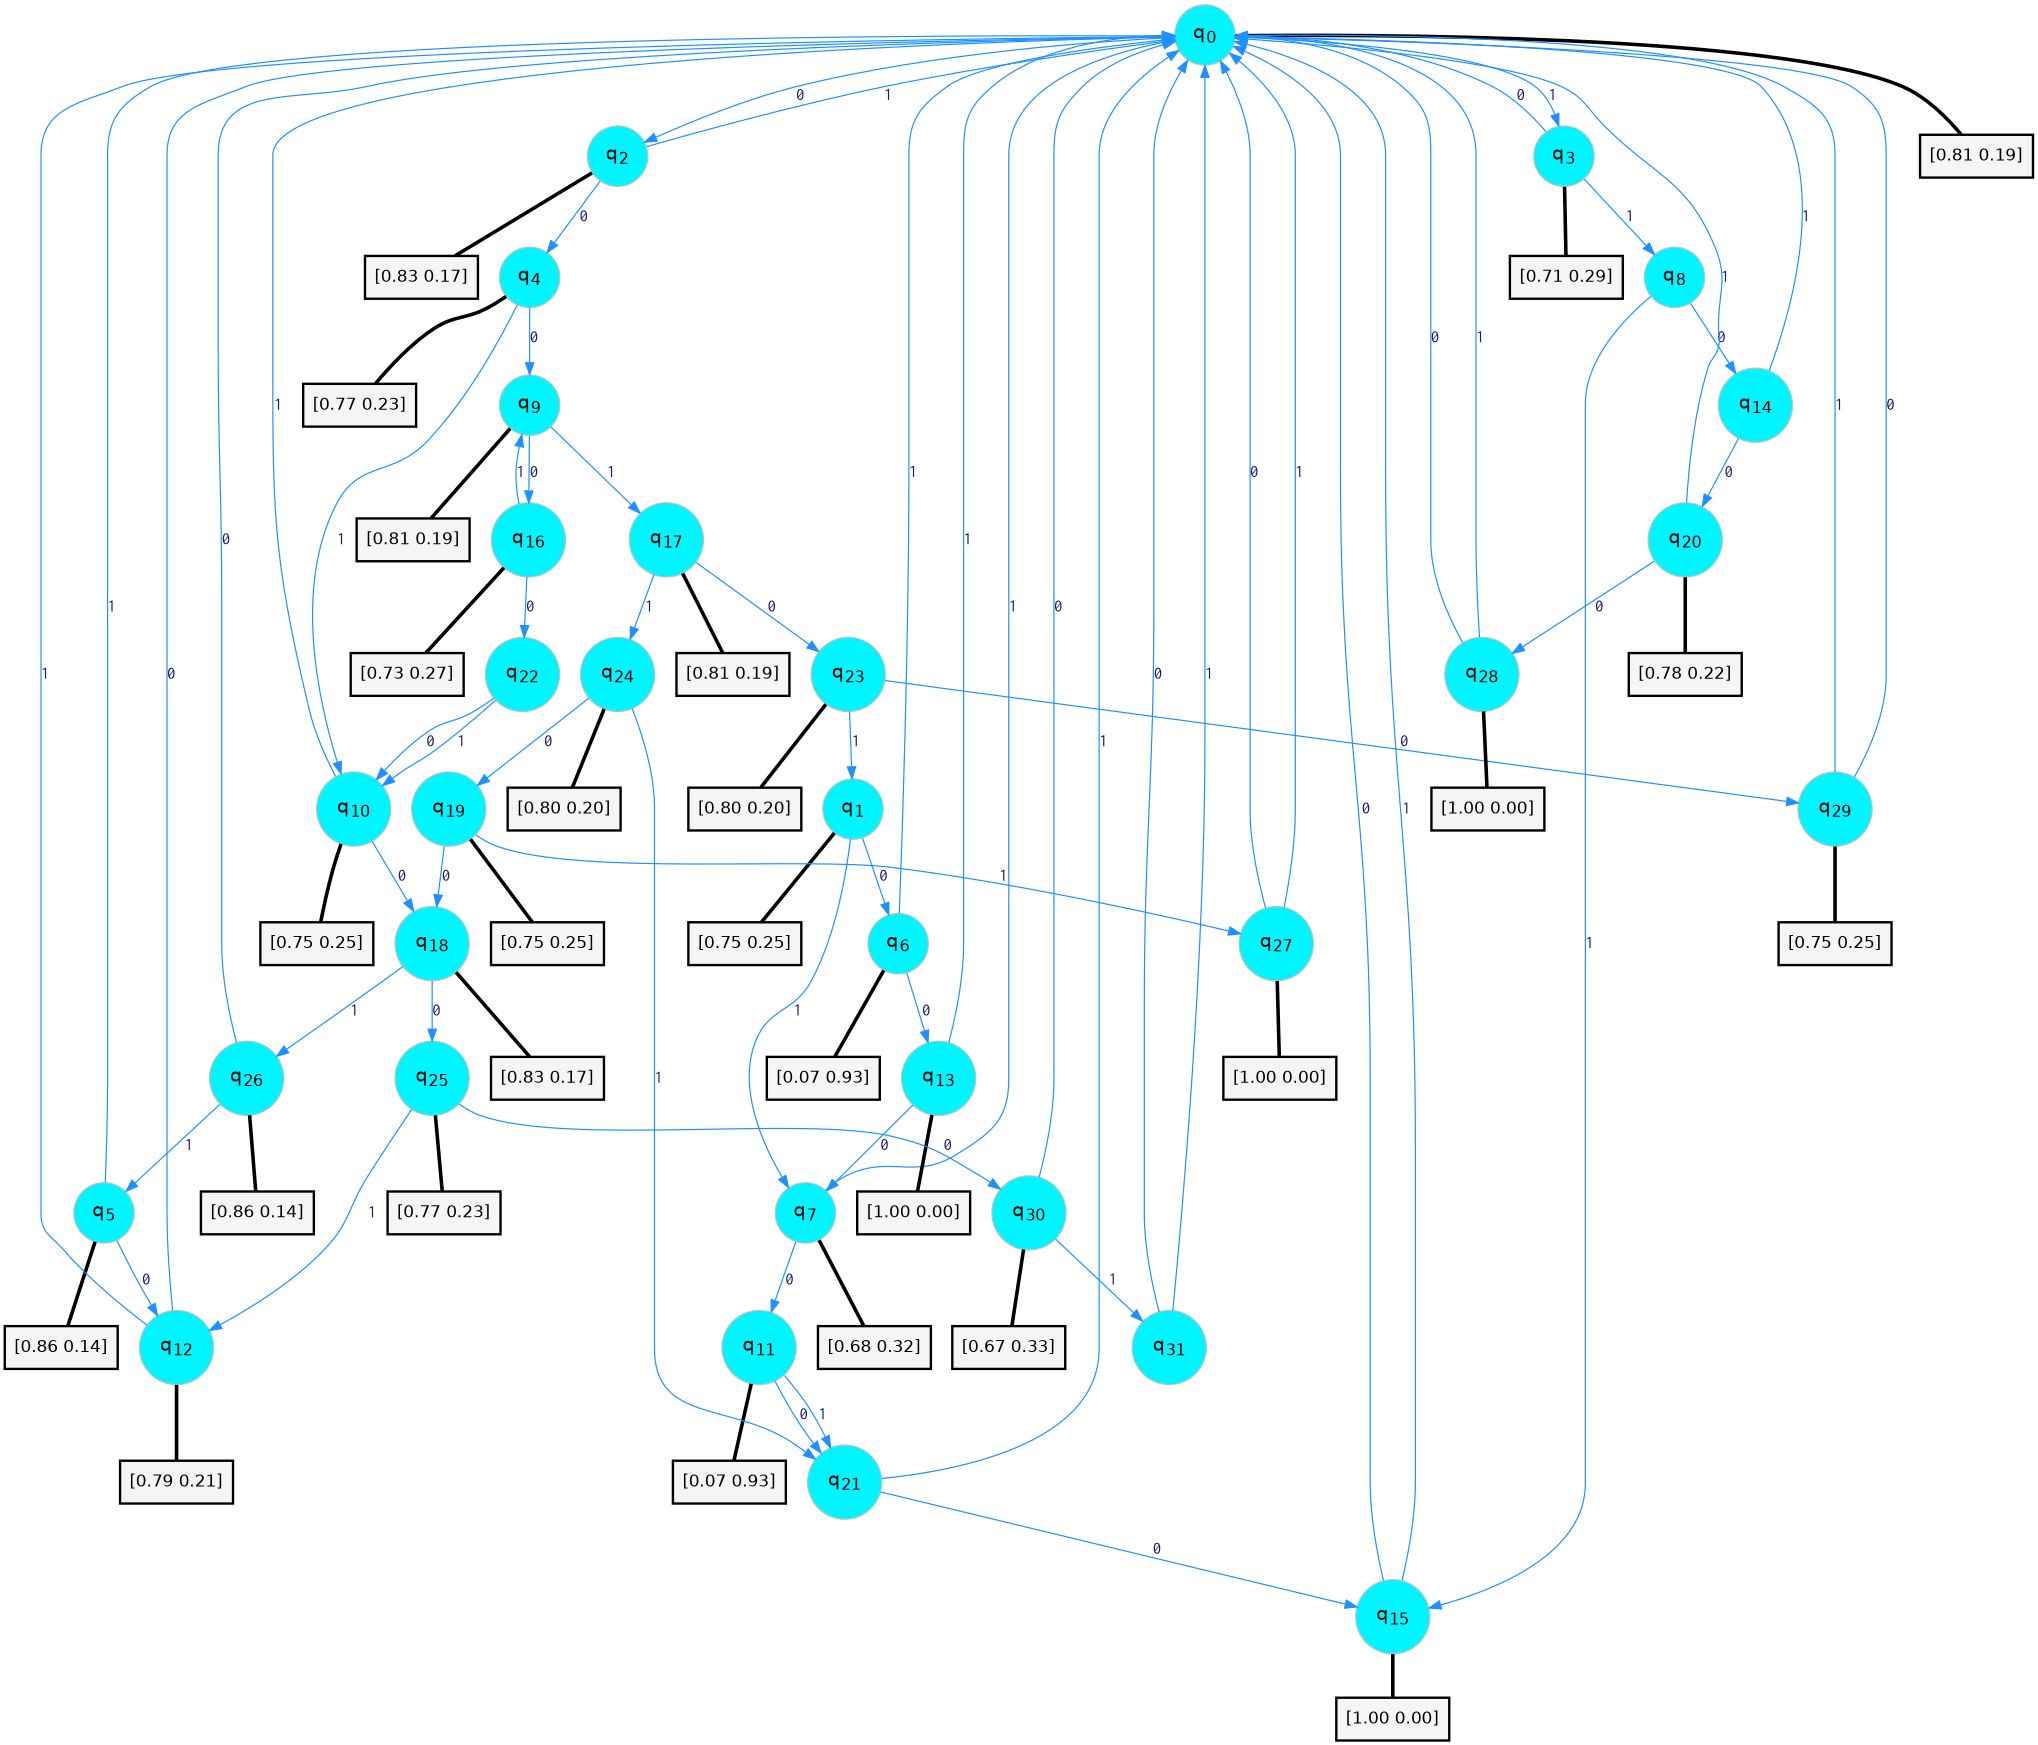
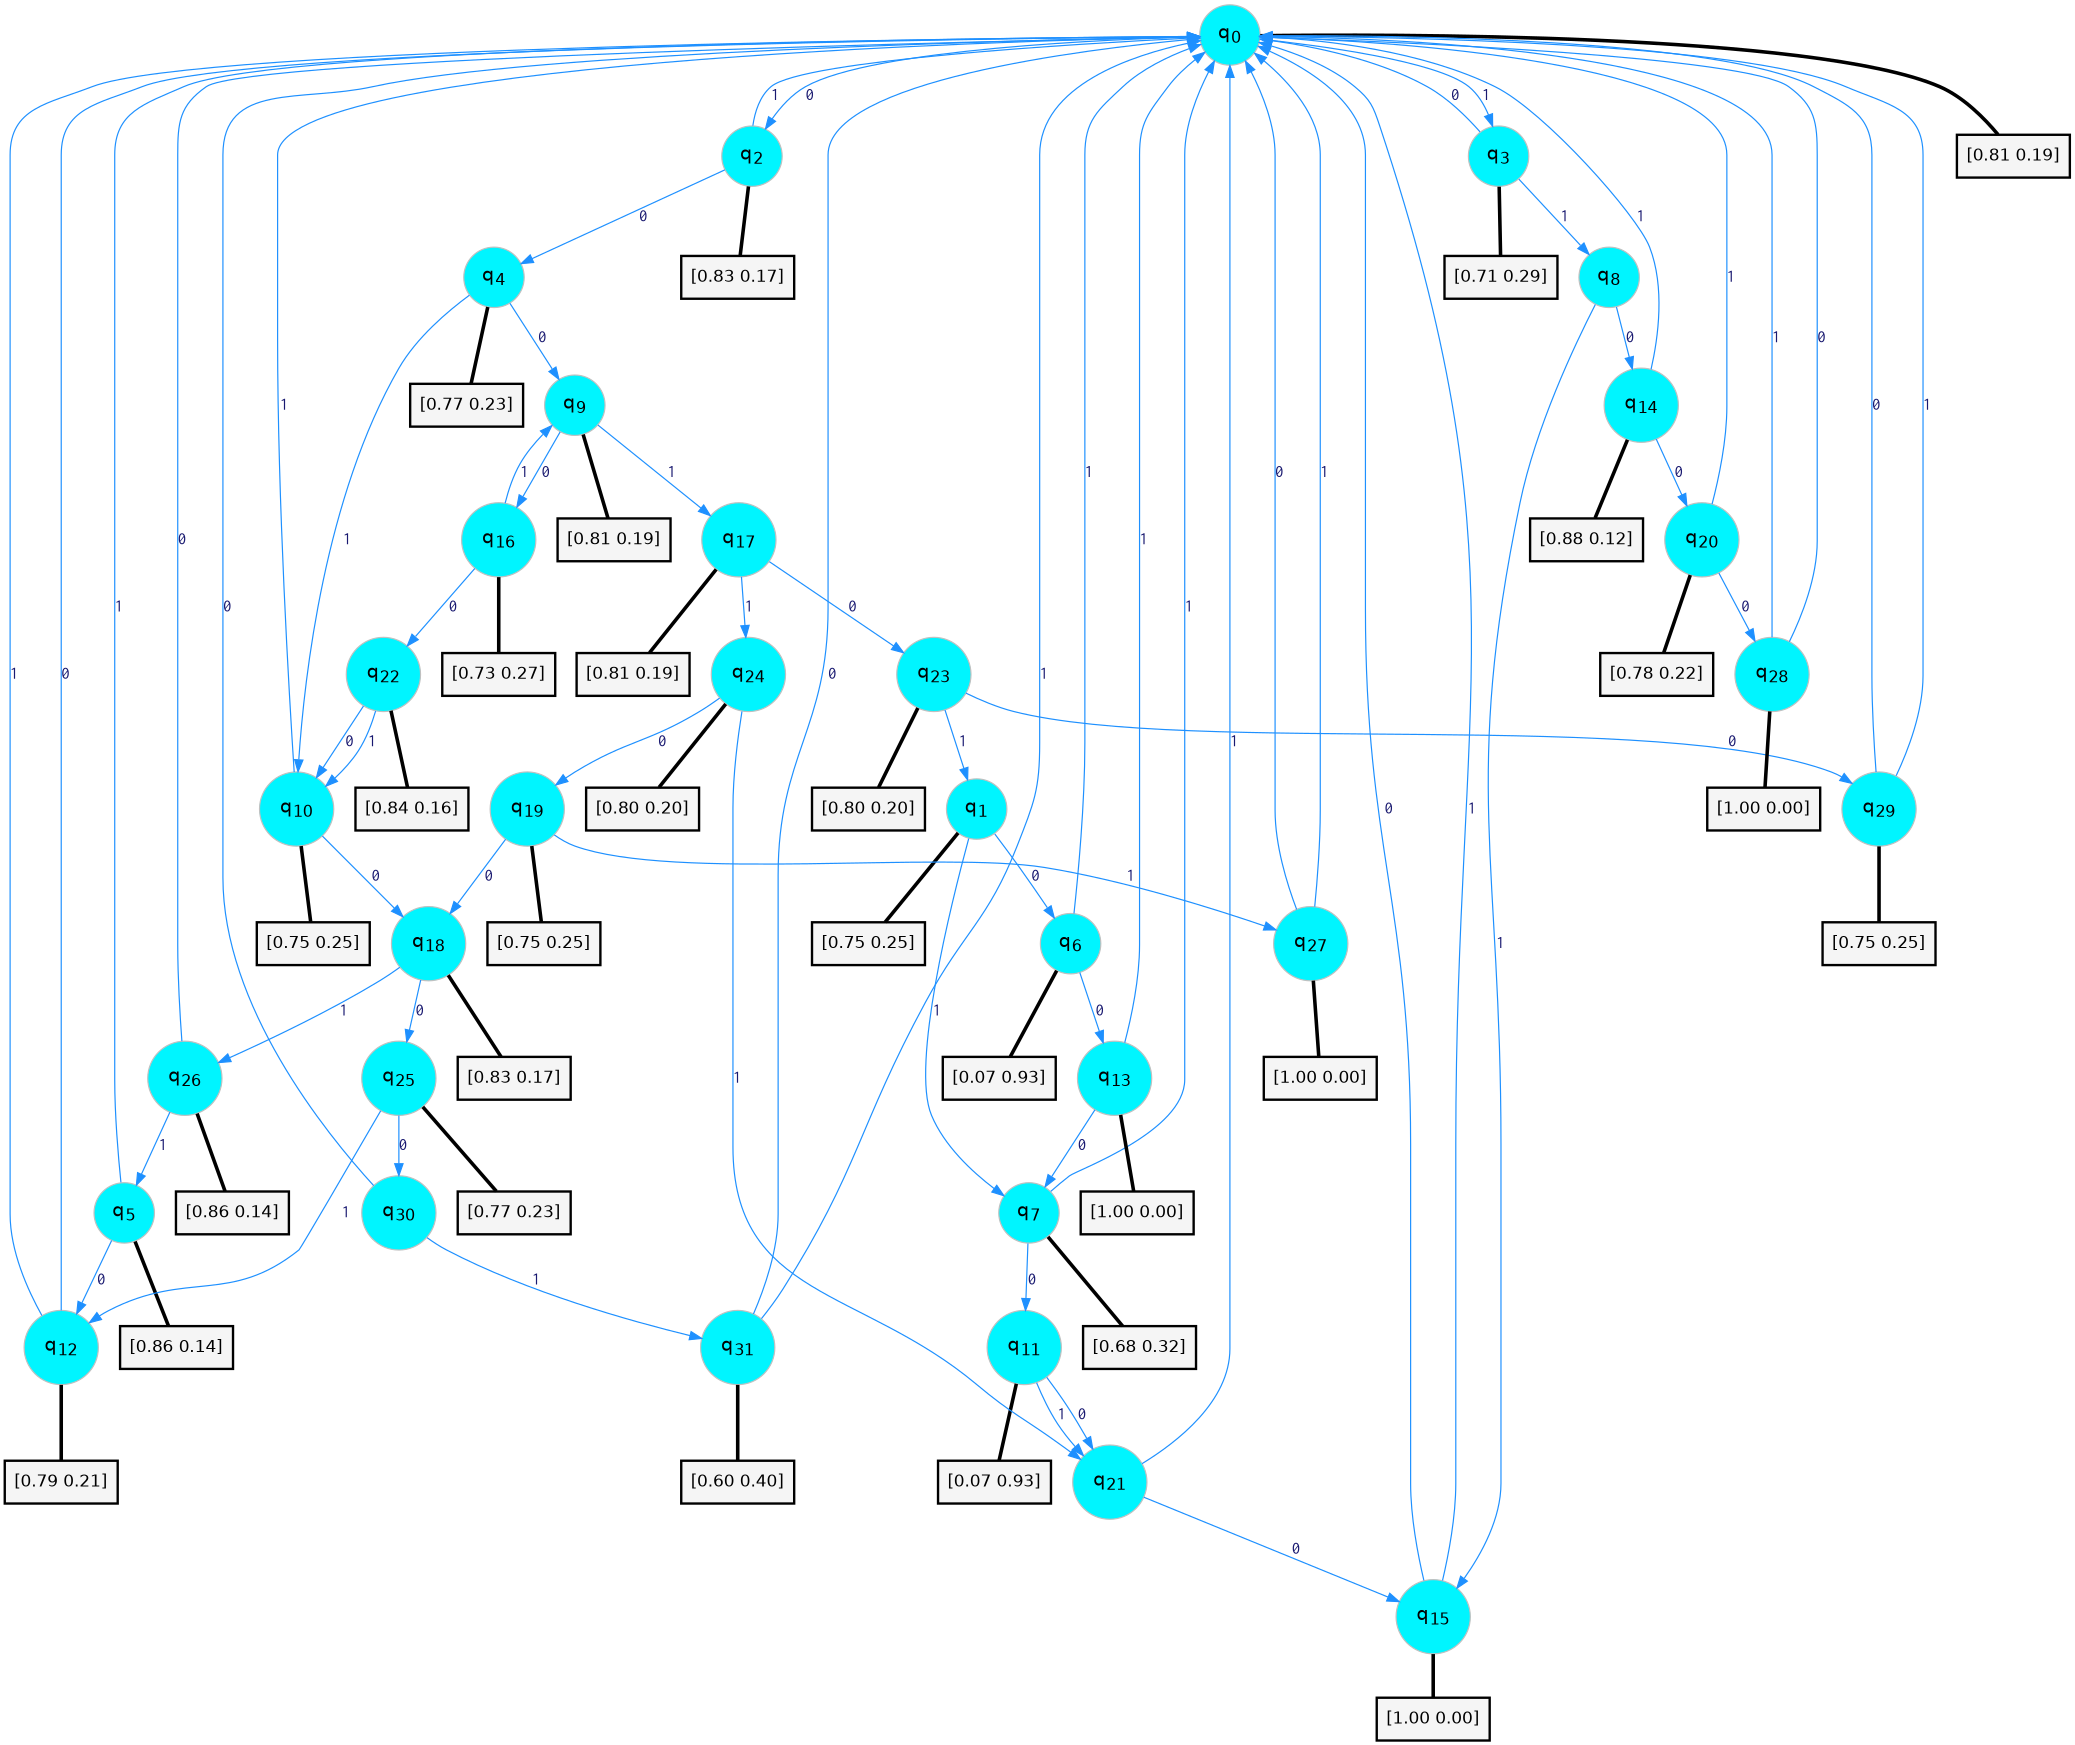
node "[0.88 0.12]": added
node "[0.84 0.16]": added
node "[0.67 0.33]": removed
node "[0.60 0.40]": added
